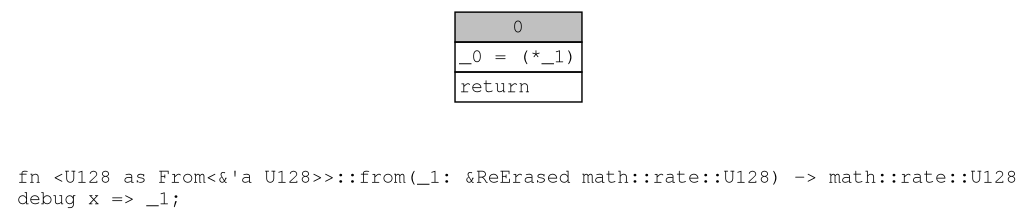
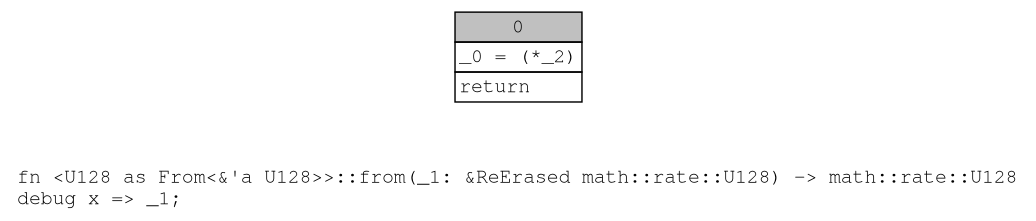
node "0": text "_0 = (*_1)" -> "_0 = (*_2)"
